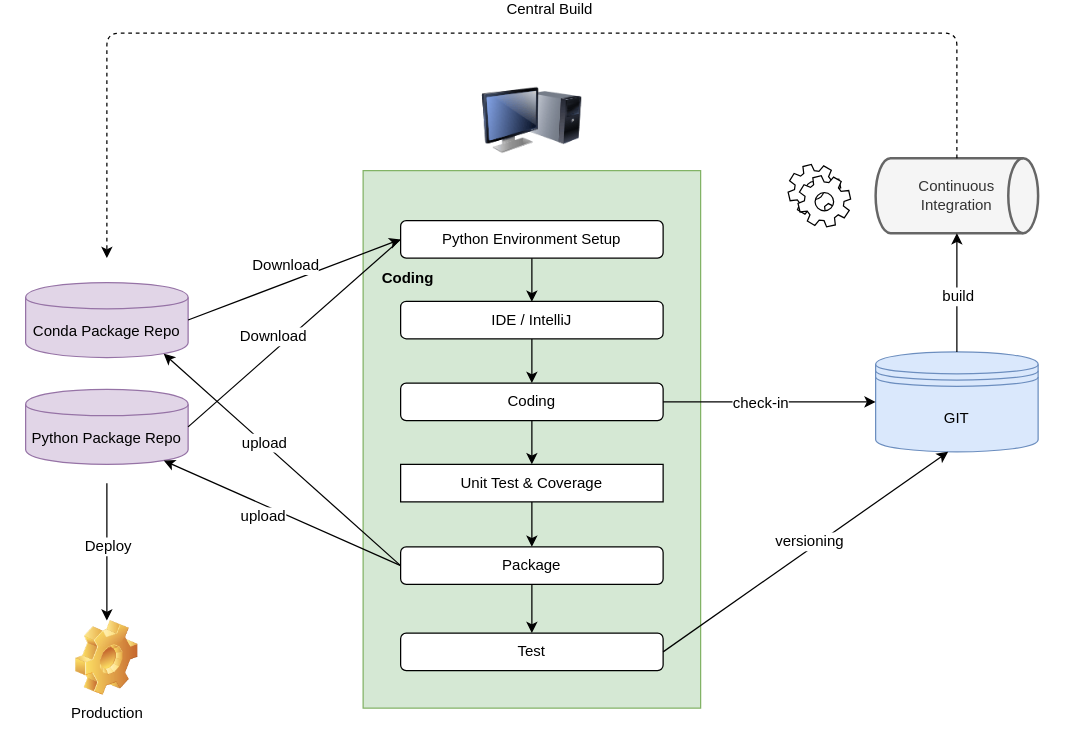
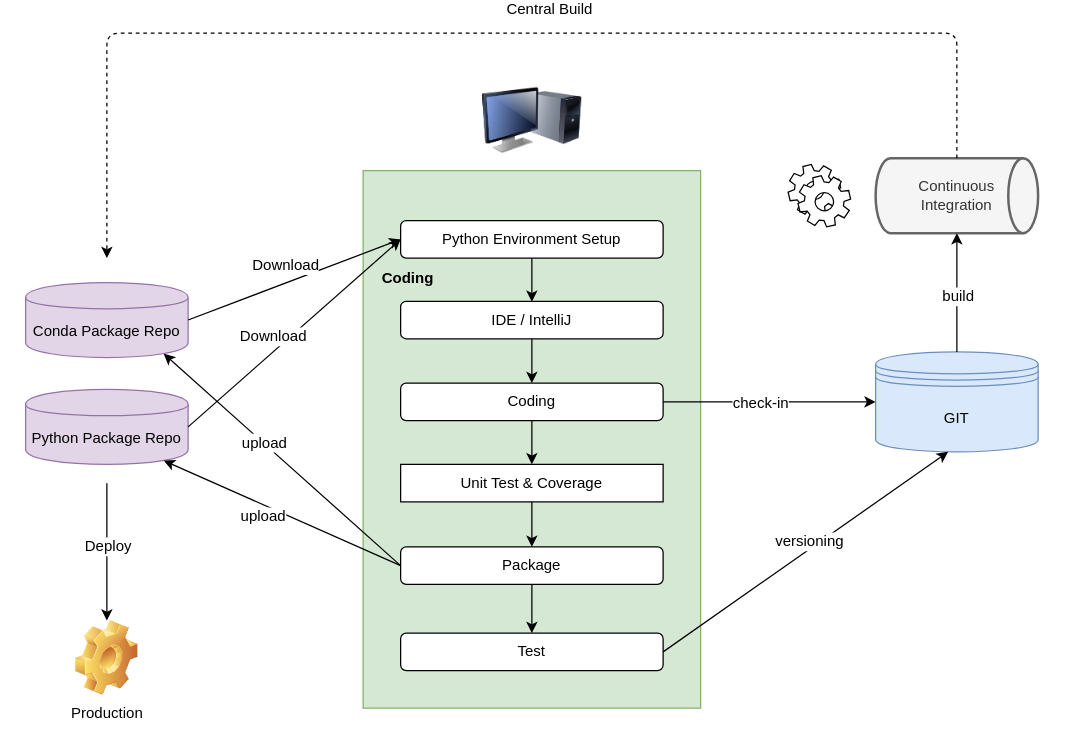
edge "Python Environment Setup" -- "Python Package Repo": arrowhead none -> classic
